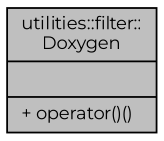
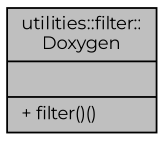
node "utilities::filter::": text "+ operator()()" -> "+ filter()()"
